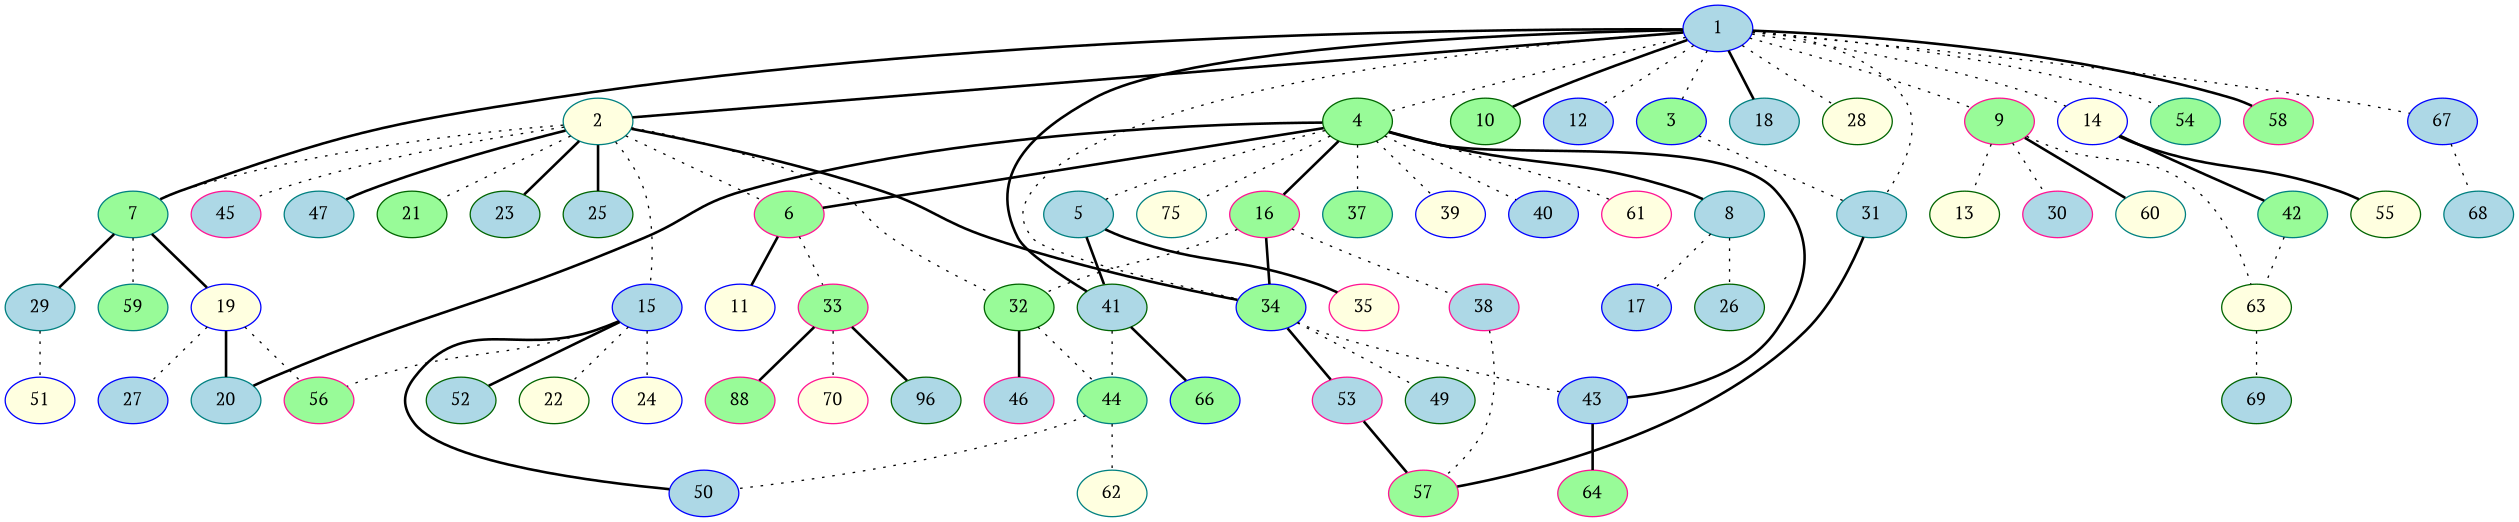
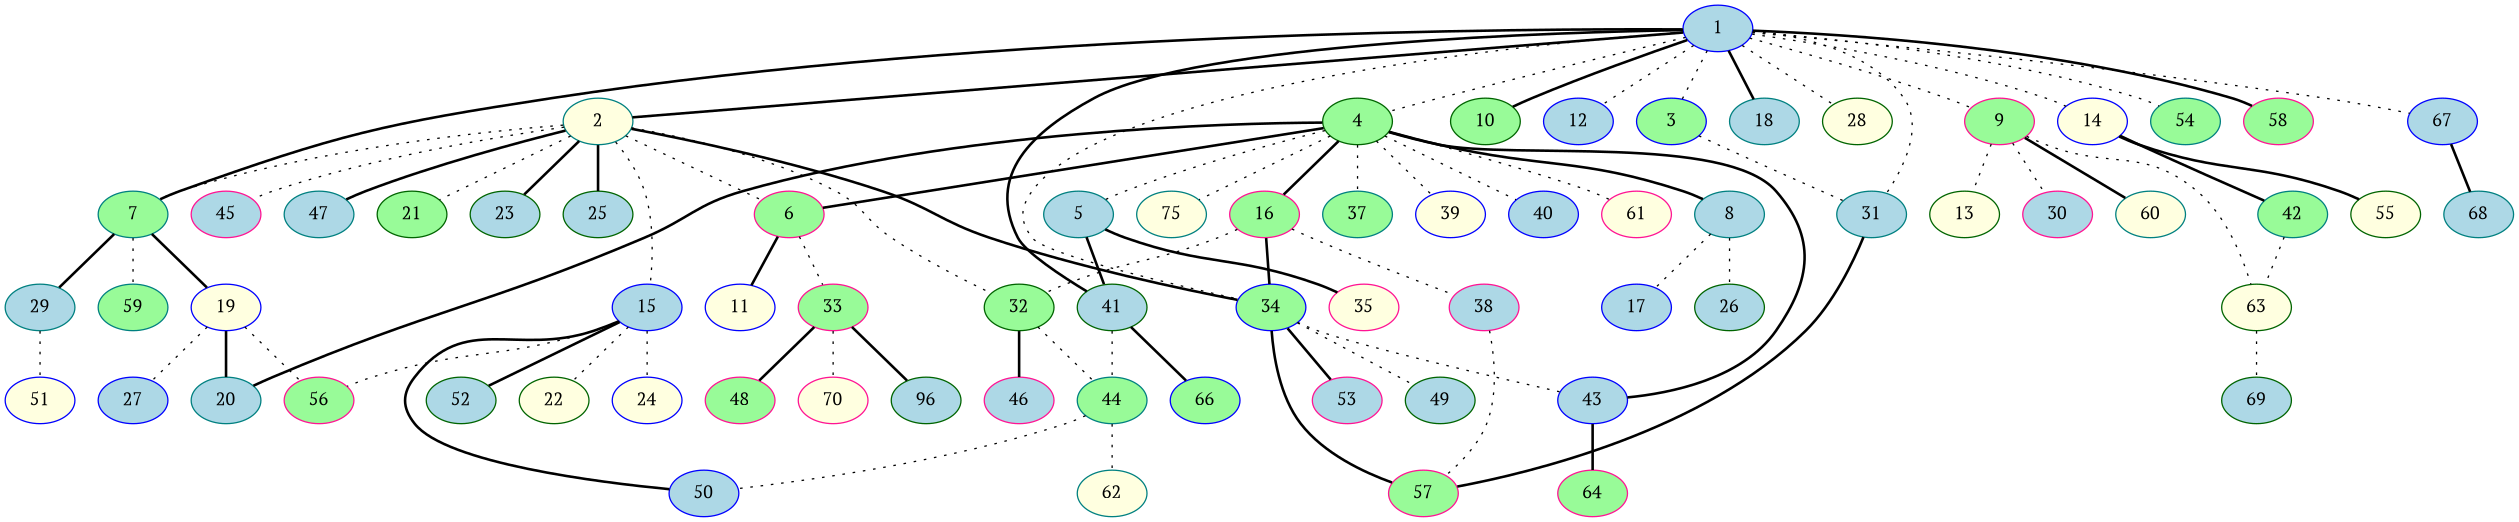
edge "67" -- "68": style dotted -> bold
node "88": label "88" -> "48"
edge "53" -- "57": now "34" -- "57"
